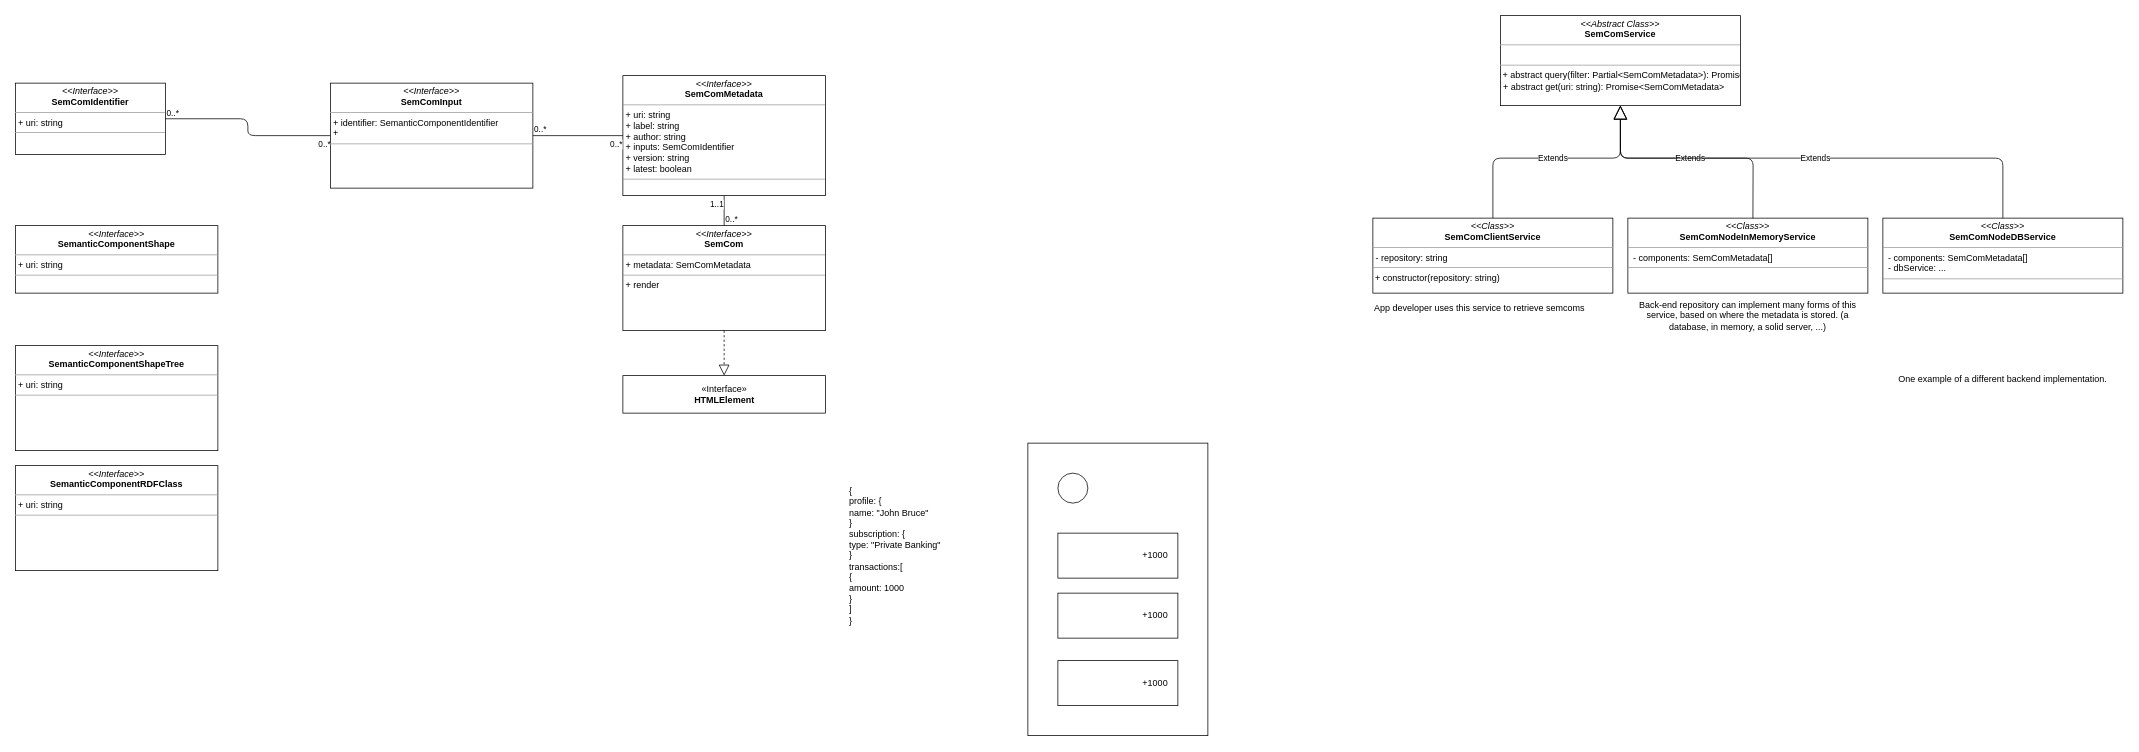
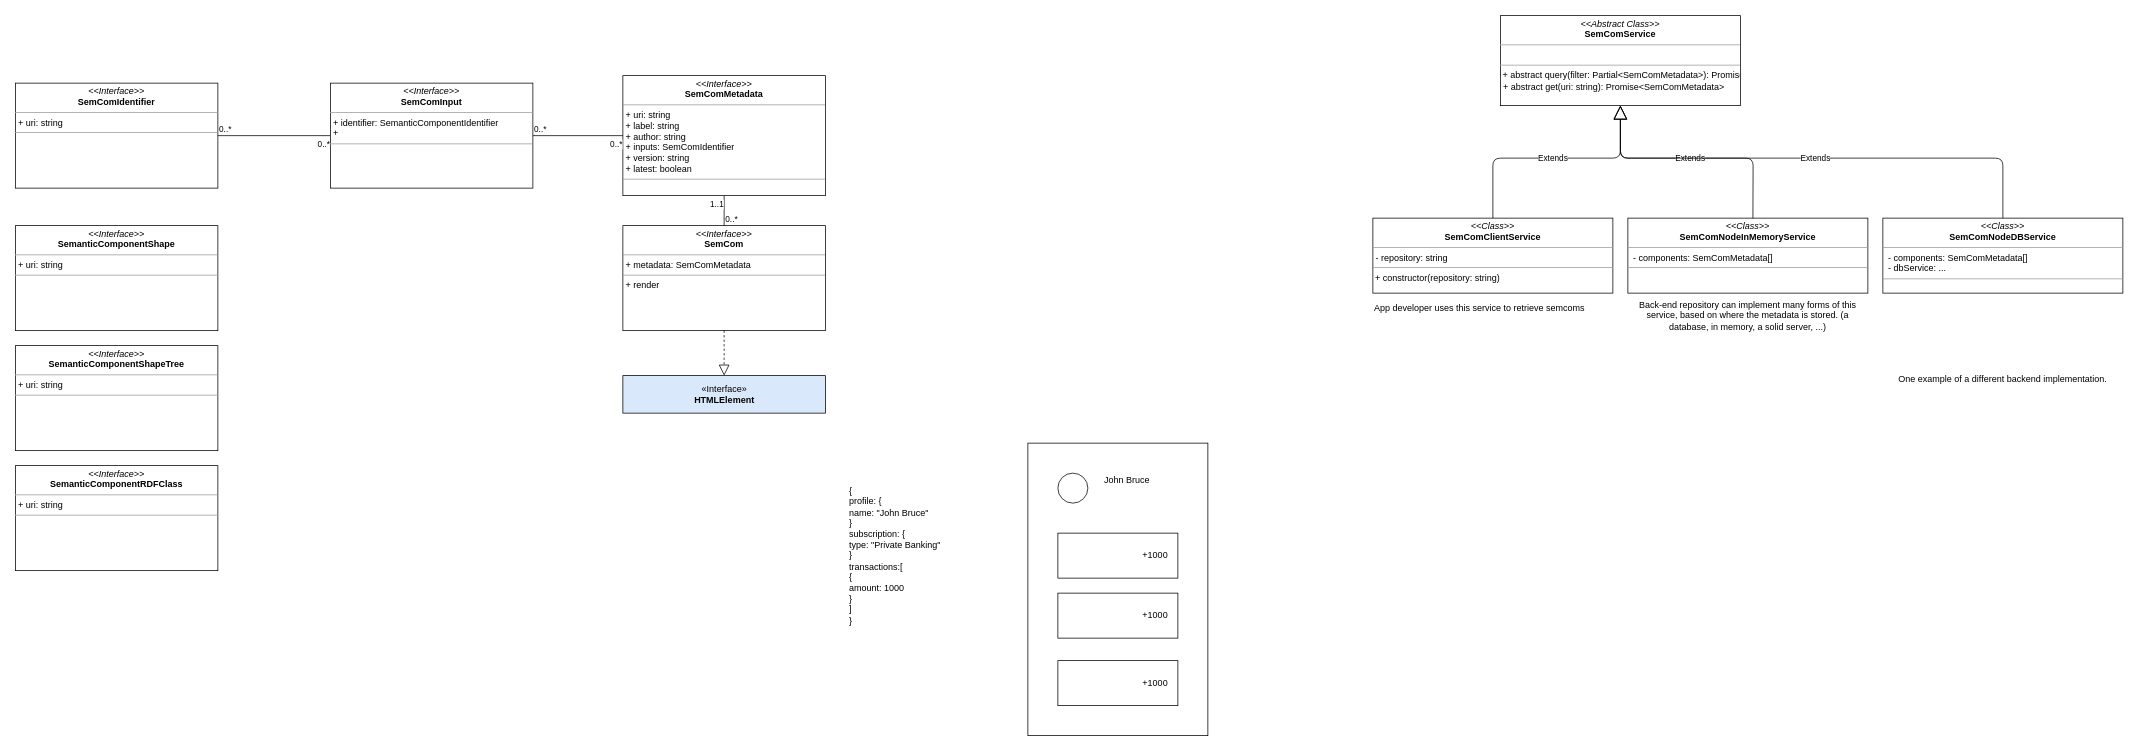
node "<<Interface>> SemComIdentifier + uri: string": size 150x71 -> 203x105
node "<<Interface>> SemanticComponentShape + uri: string": size 203x68 -> 203x105
node "«Interface» HTMLElement": fillcolor #ffffff -> #dae8fc
node "John Bruce": added
